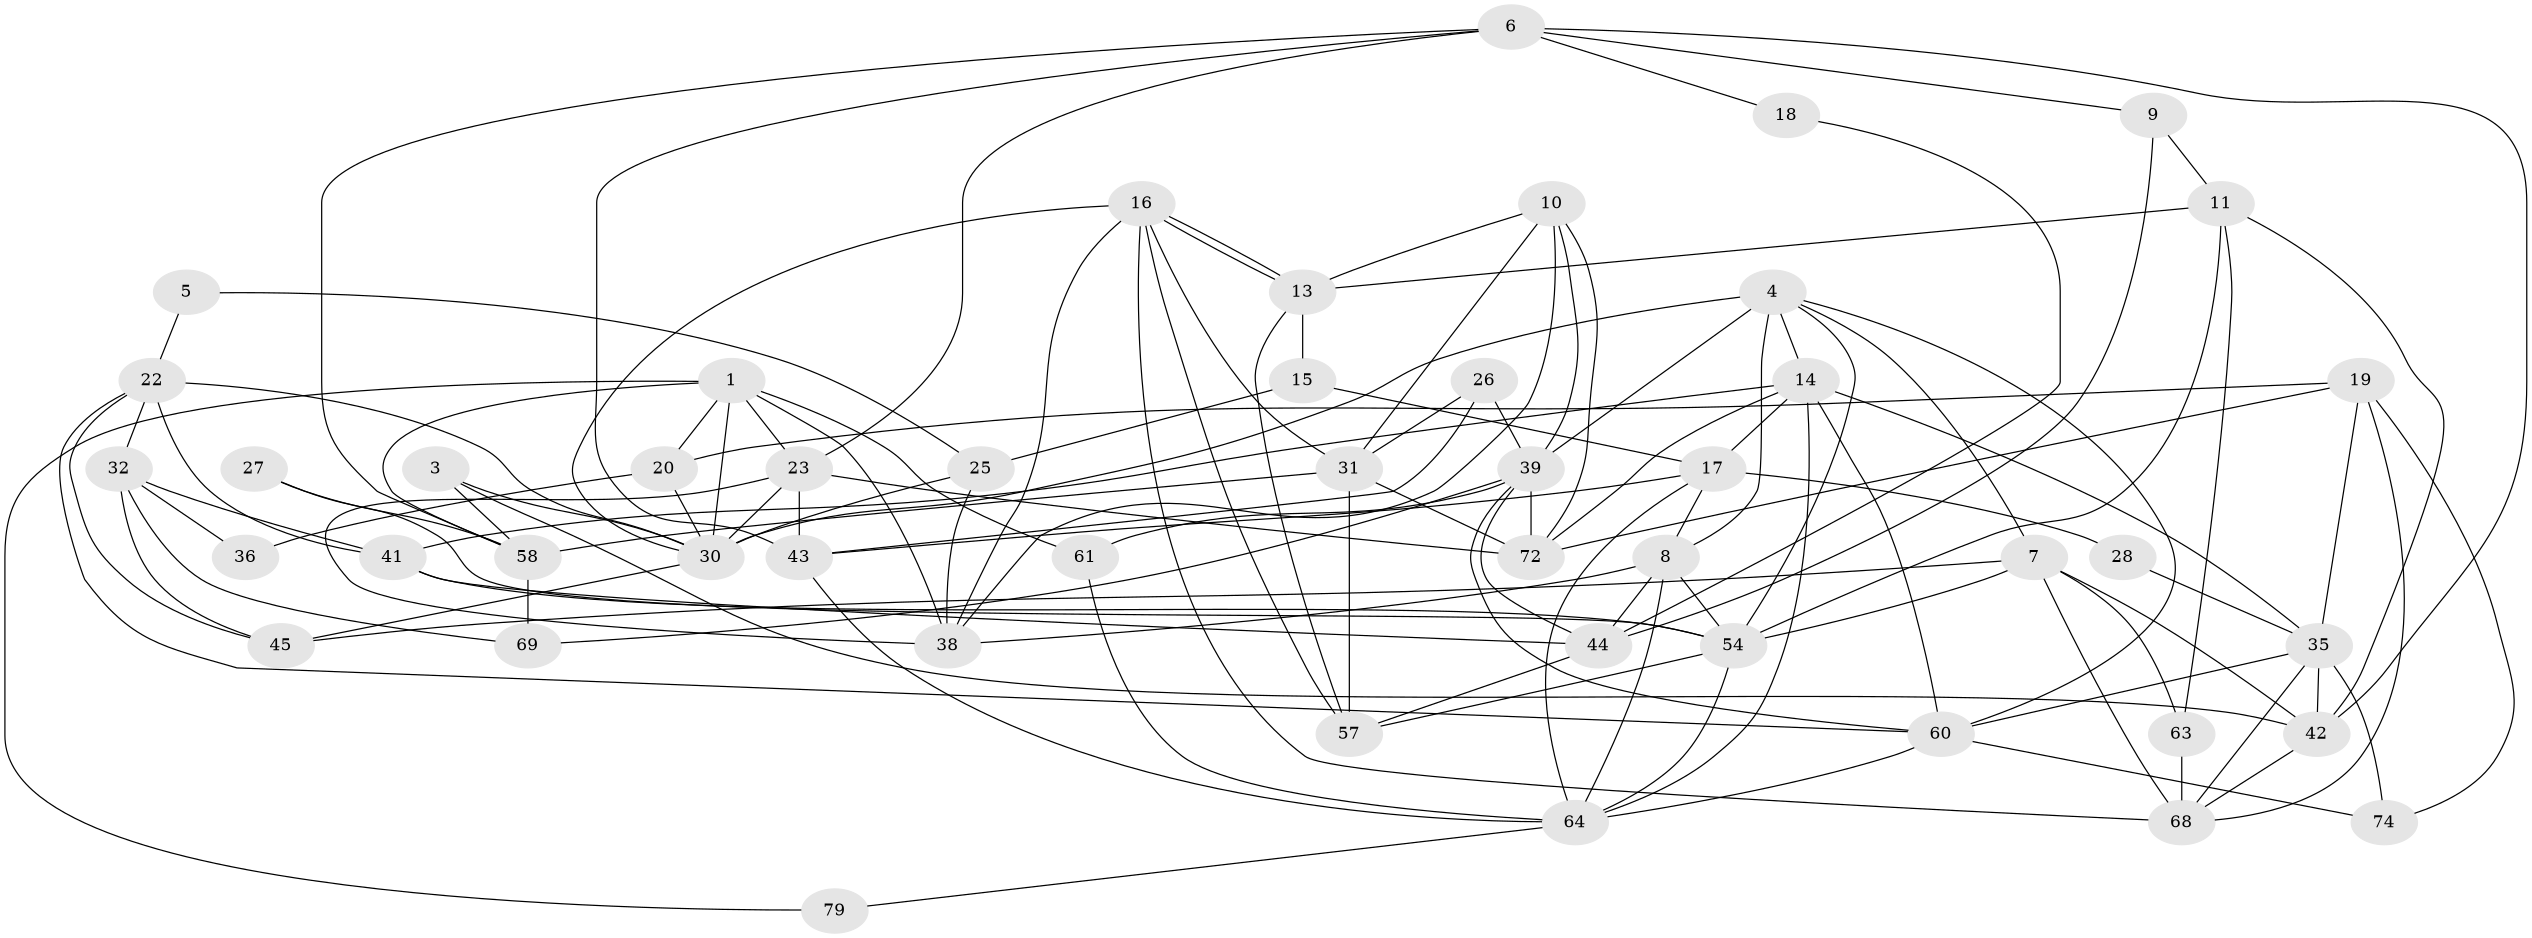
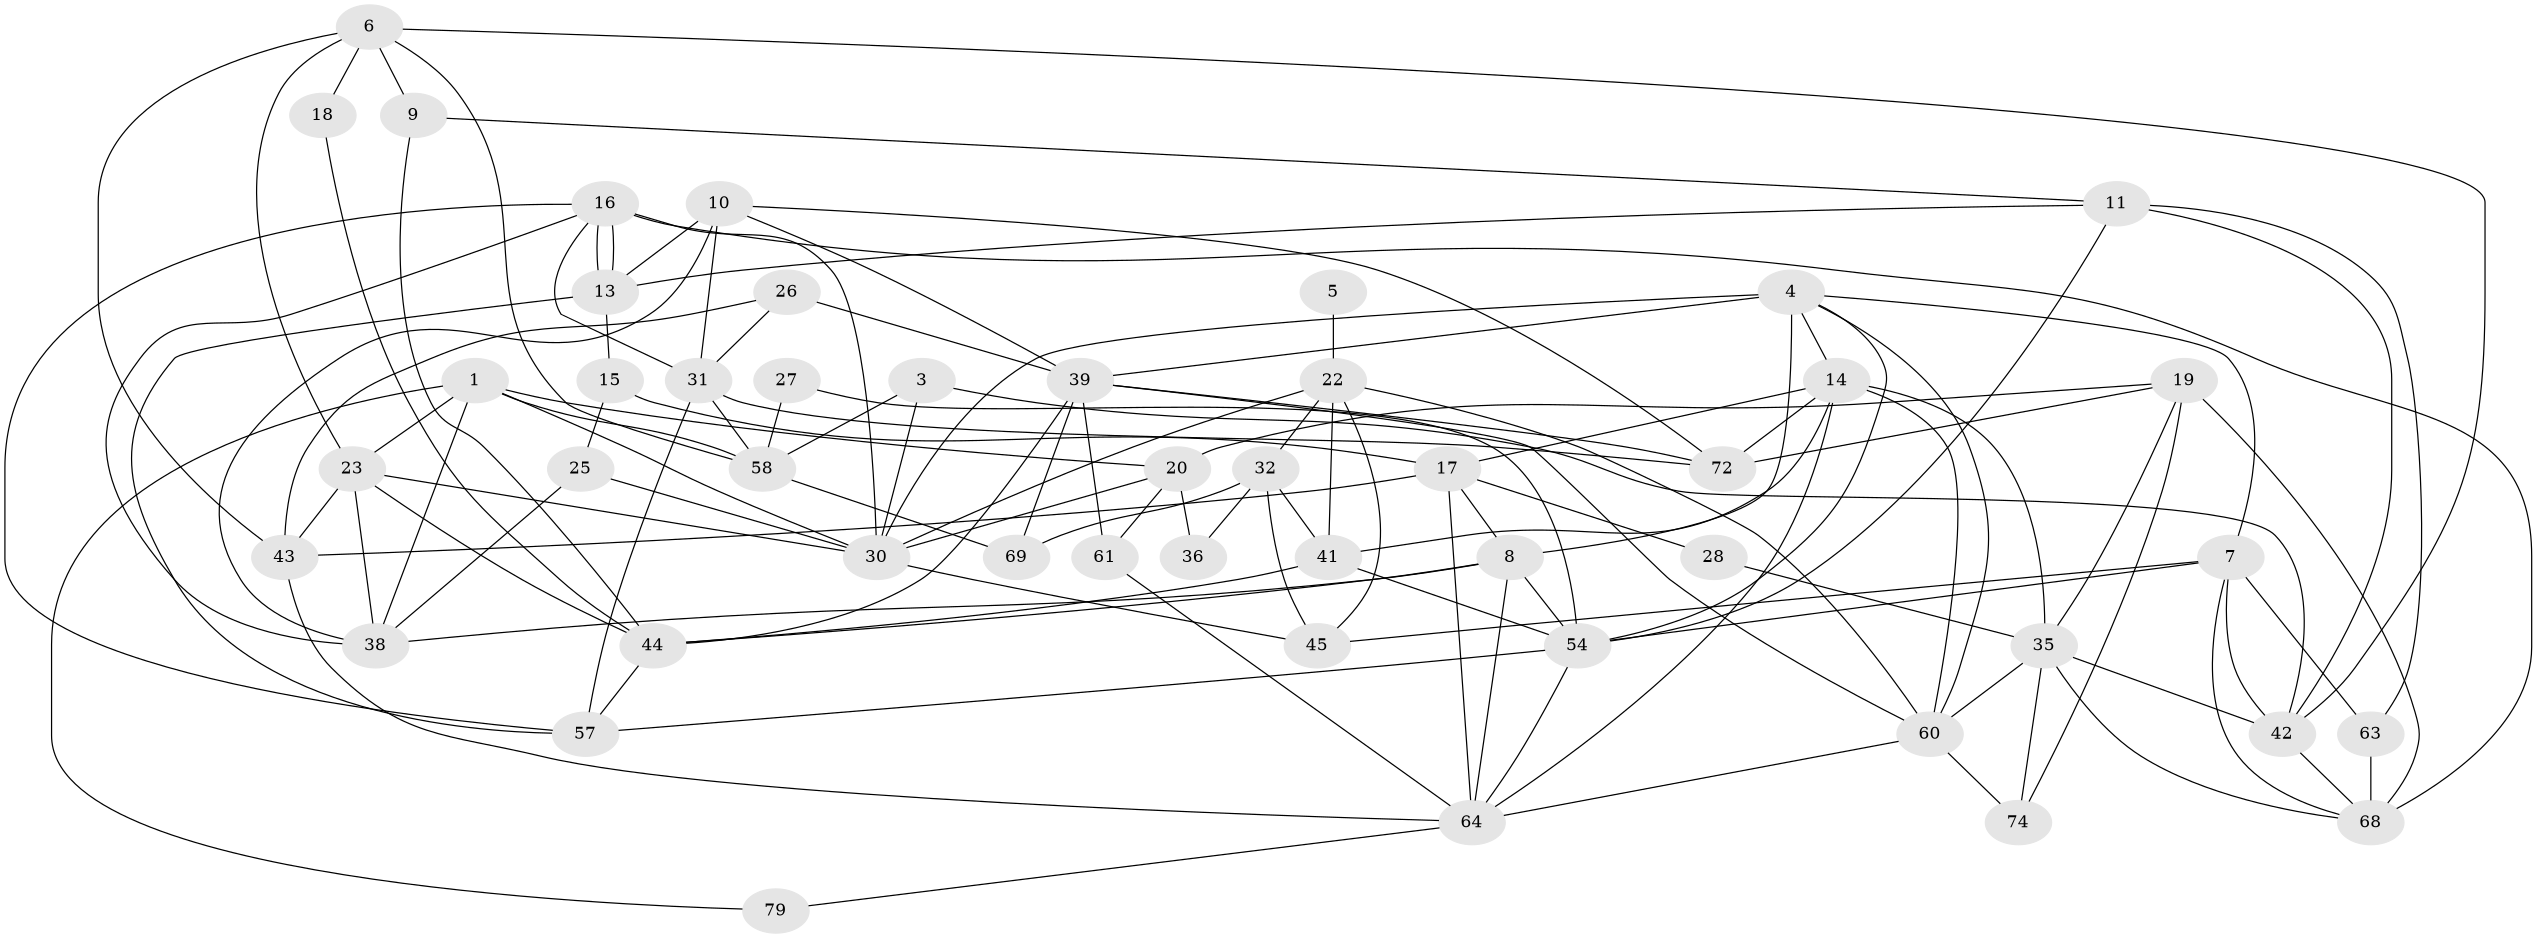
edge "5" -- "25": removed
edge "1" -- "61": now "20" -- "61"
edge "23" -- "72": now "23" -- "44"
